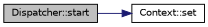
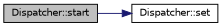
node "Context::set": label "Context::set" -> "Dispatcher::set"
